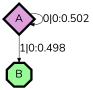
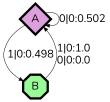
edge "B" -> "A": added, label "1|0:1.0 0|0:0.0"
